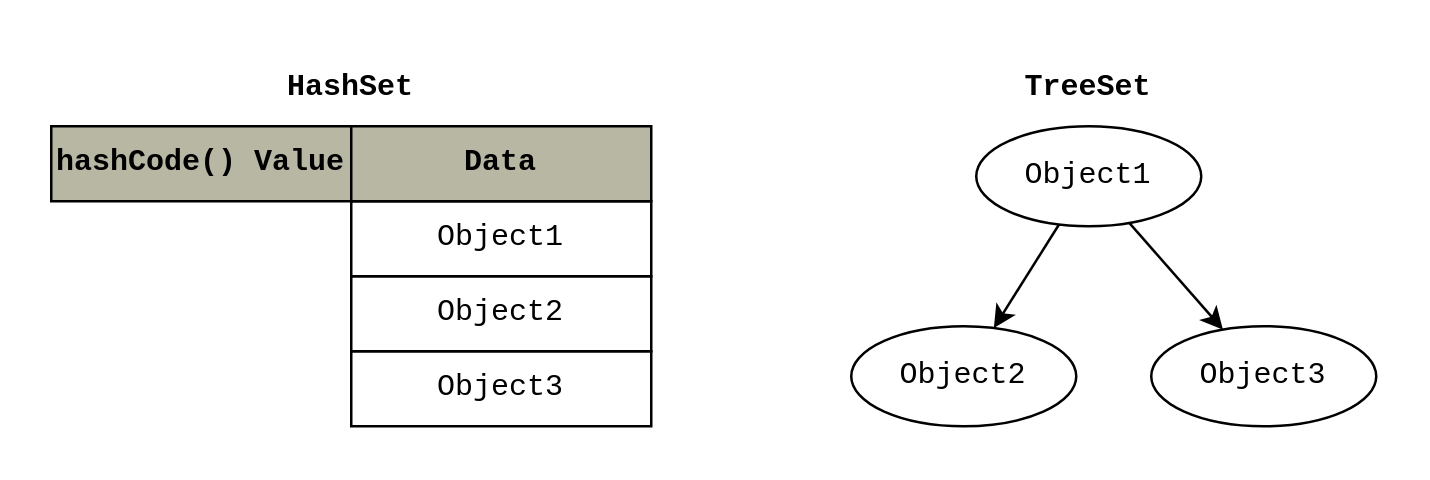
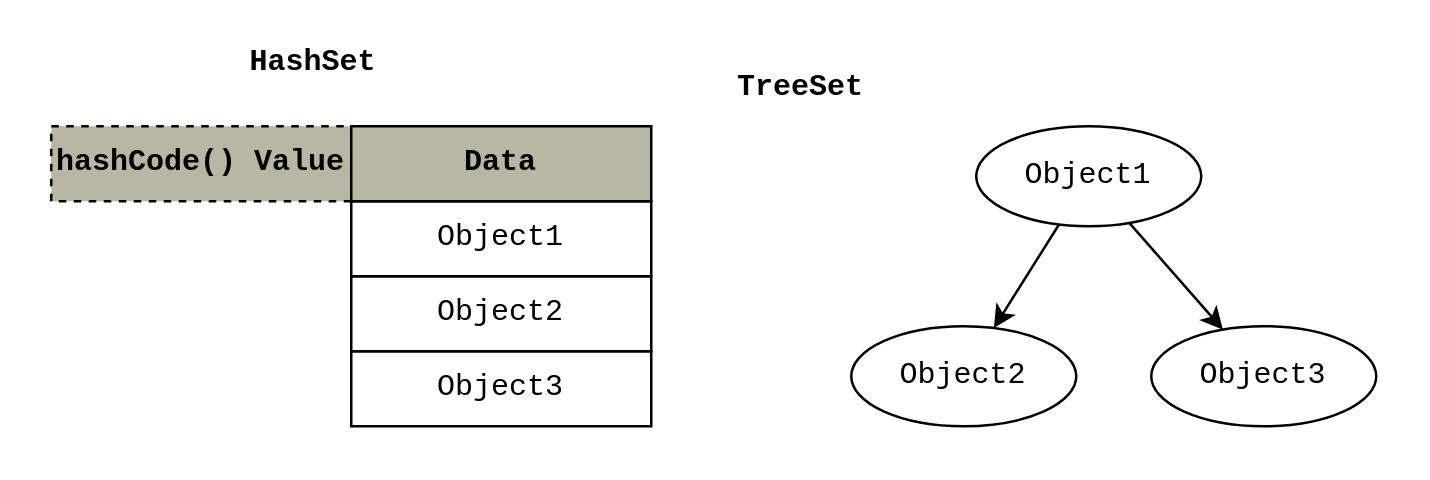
node "HashSet": moved (351, 89) -> (314, 64)
node "TreeSet": moved (1089, 89) -> (801, 89)
node "hashCode() Value": style solid -> dashed
